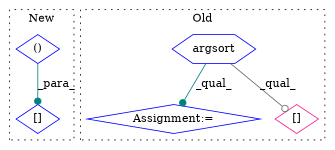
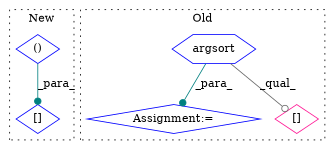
edge "argsort" -> "Assignment:=": label "_qual_" -> "_para_"
